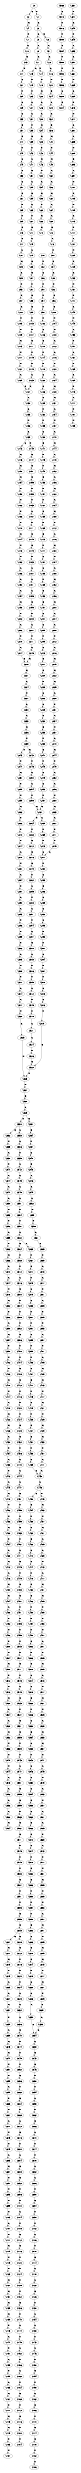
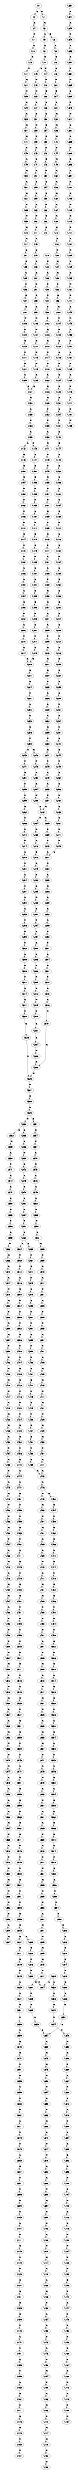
edge "S564" -> "S568": added, label "A"
edge "S624" -> "S628": reversed
